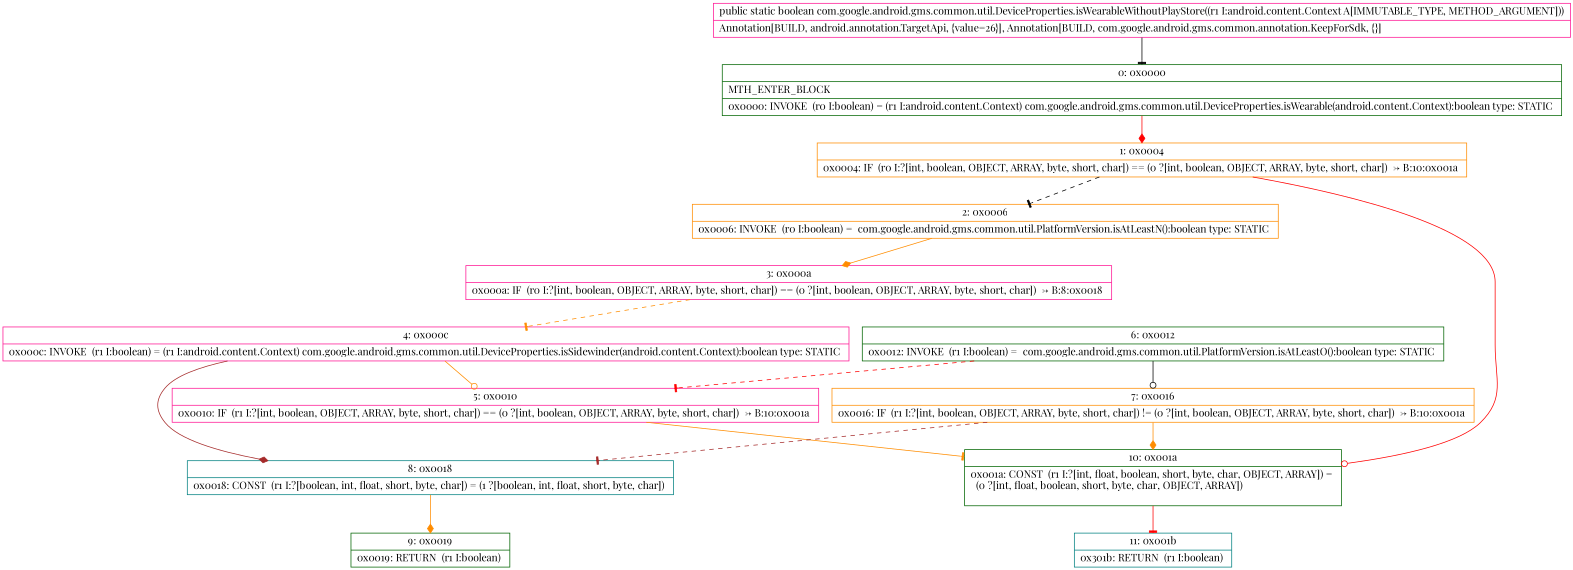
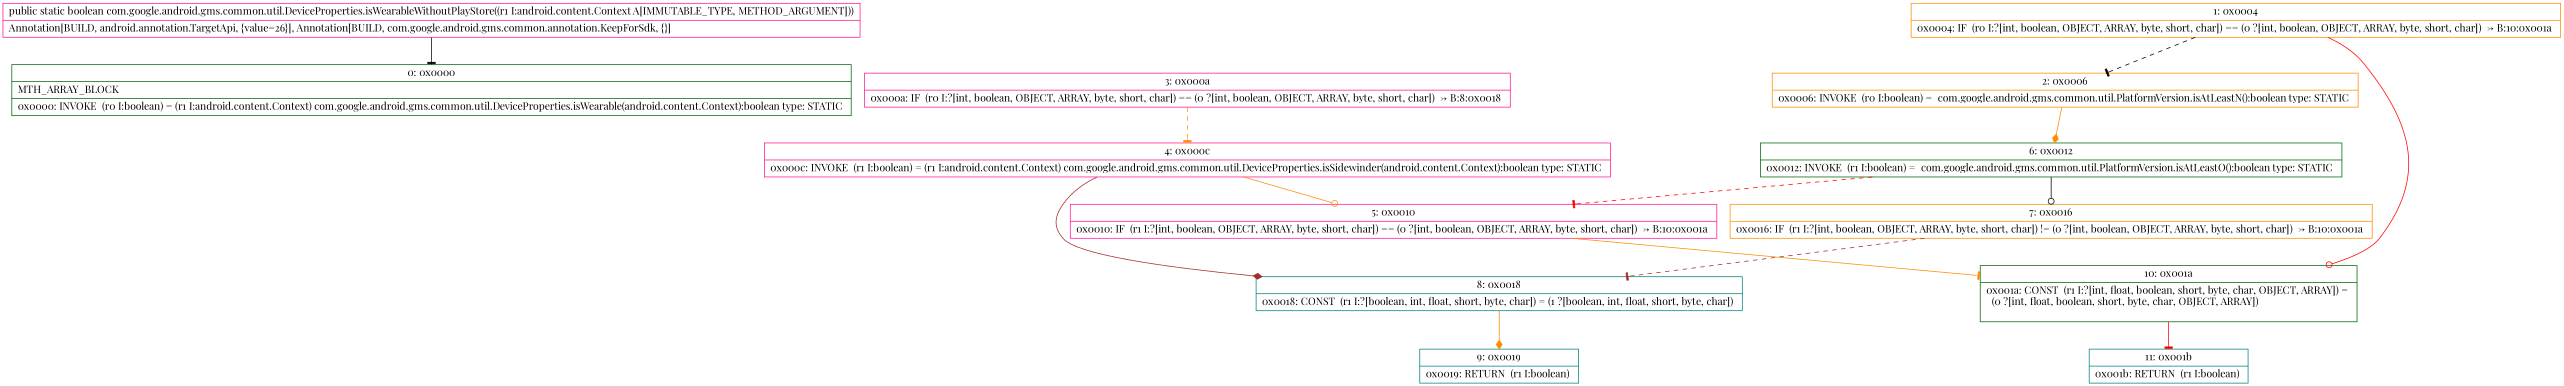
node "0: 0x0000": text "MTH_ENTER_BLOCK" -> "MTH_ARRAY_BLOCK"
edge "0: 0x0000" -> "1: 0x0004": removed
edge "2: 0x0006" -> "3: 0x000a": now "2: 0x0006" -> "6: 0x0012"
edge "7: 0x0016" -> "10: 0x001a": removed
node "9: 0x0019": color darkgreen -> teal
node "11: 0x001b": text "0x301b: RETURN  (r1 I:boolean)" -> "0x001b: RETURN  (r1 I:boolean)"
